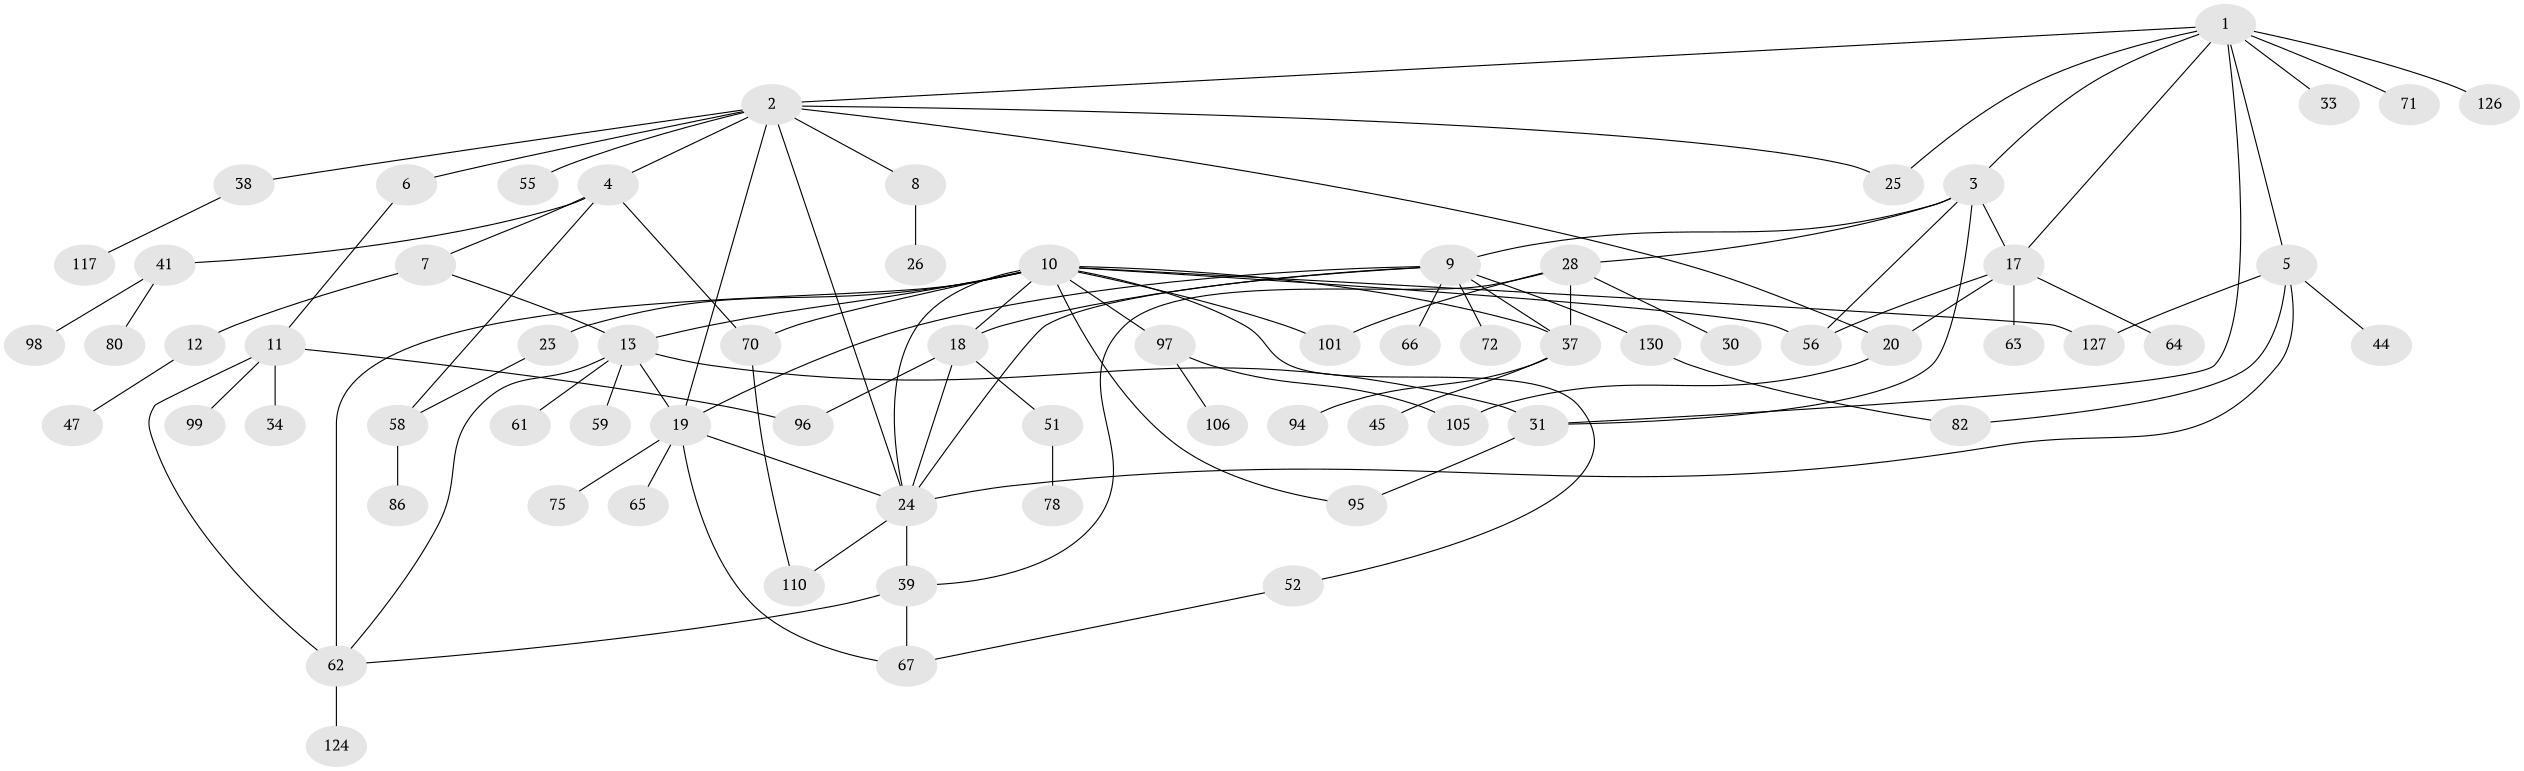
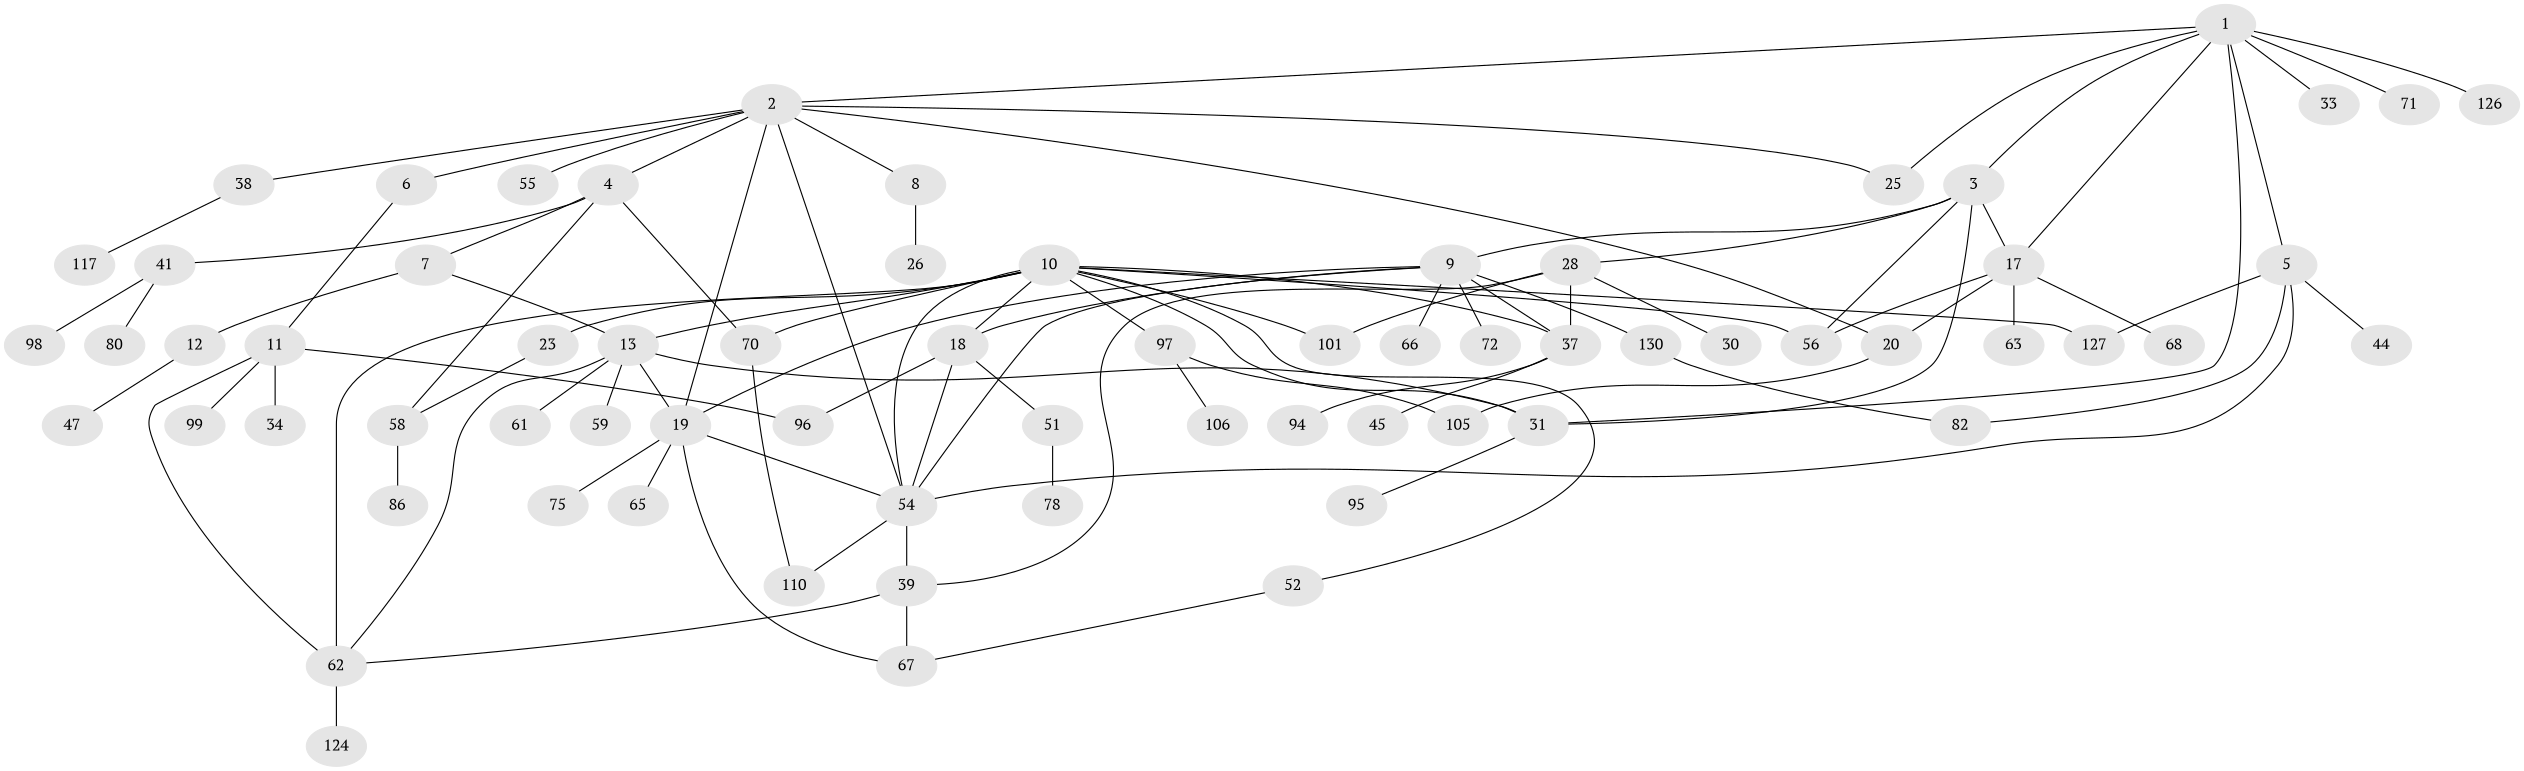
node "64": label "64" -> "68"
edge "10" -- "95": now "10" -- "31"
node "24": label "24" -> "54"
